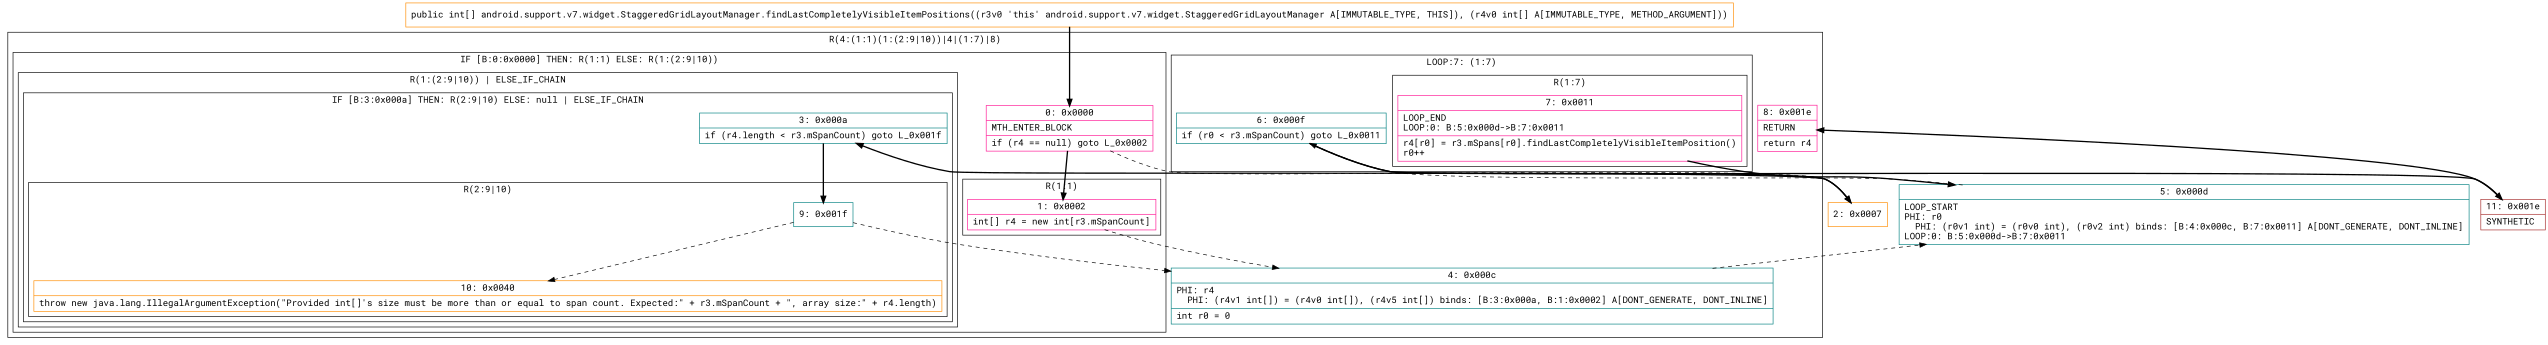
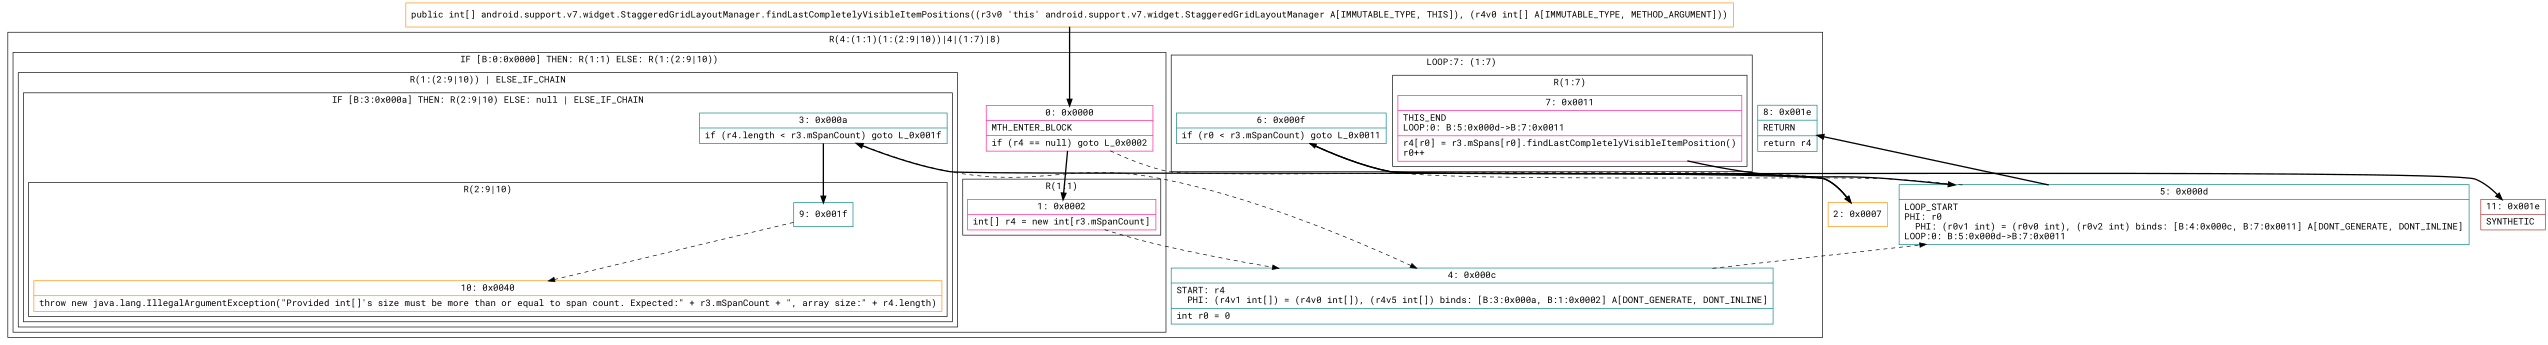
node "7: 0x0011": text "LOOP_END" -> "THIS_END"
node "8: 0x001e": color deeppink -> teal
edge "11: 0x001e" -> "8: 0x001e": now "5: 0x000d" -> "8: 0x001e"
edge "9: 0x001f" -> "4: 0x000c": now "3: 0x000a" -> "4: 0x000c"
node "4: 0x000c": text "PHI: r4" -> "START: r4"
